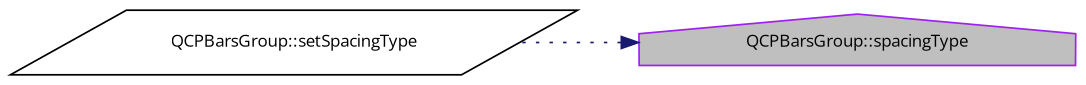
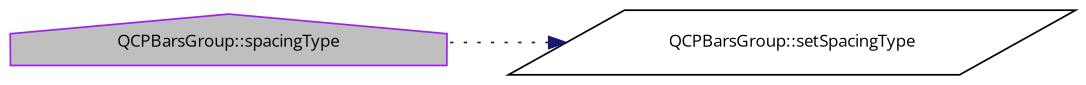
edge "QCPBarsGroup::setSpacingType" -> "QCPBarsGroup::spacingType": reversed
